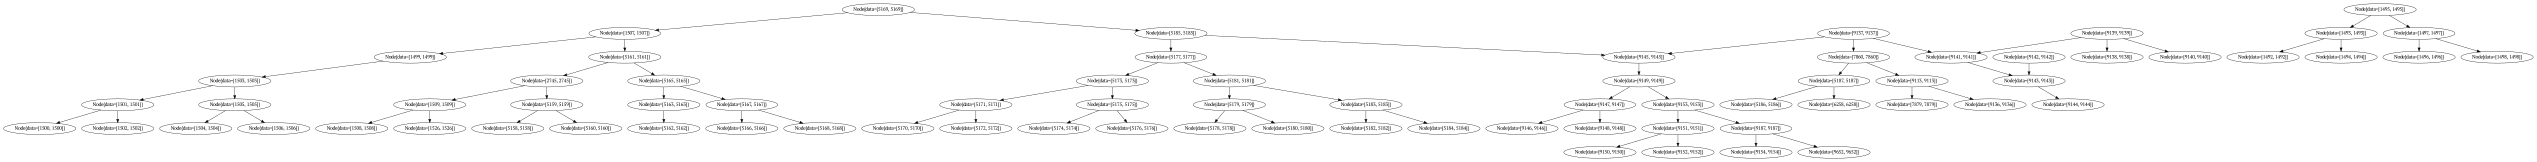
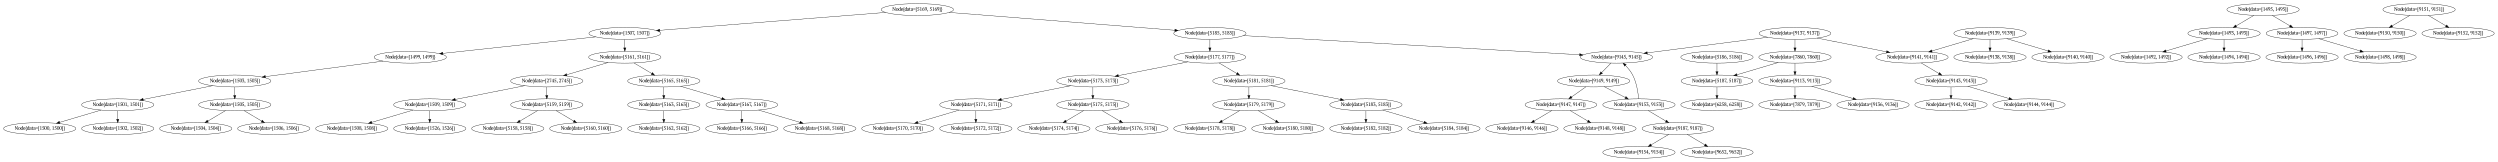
edge "Node{data=[9142, 9142]}" -> "Node{data=[9143, 9143]}": reversed
edge "Node{data=[5187, 5187]}" -> "Node{data=[5186, 5186]}": reversed
edge "Node{data=[9153, 9153]}" -> "Node{data=[9151, 9151]}": now "Node{data=[9153, 9153]}" -> "Node{data=[9145, 9145]}"
